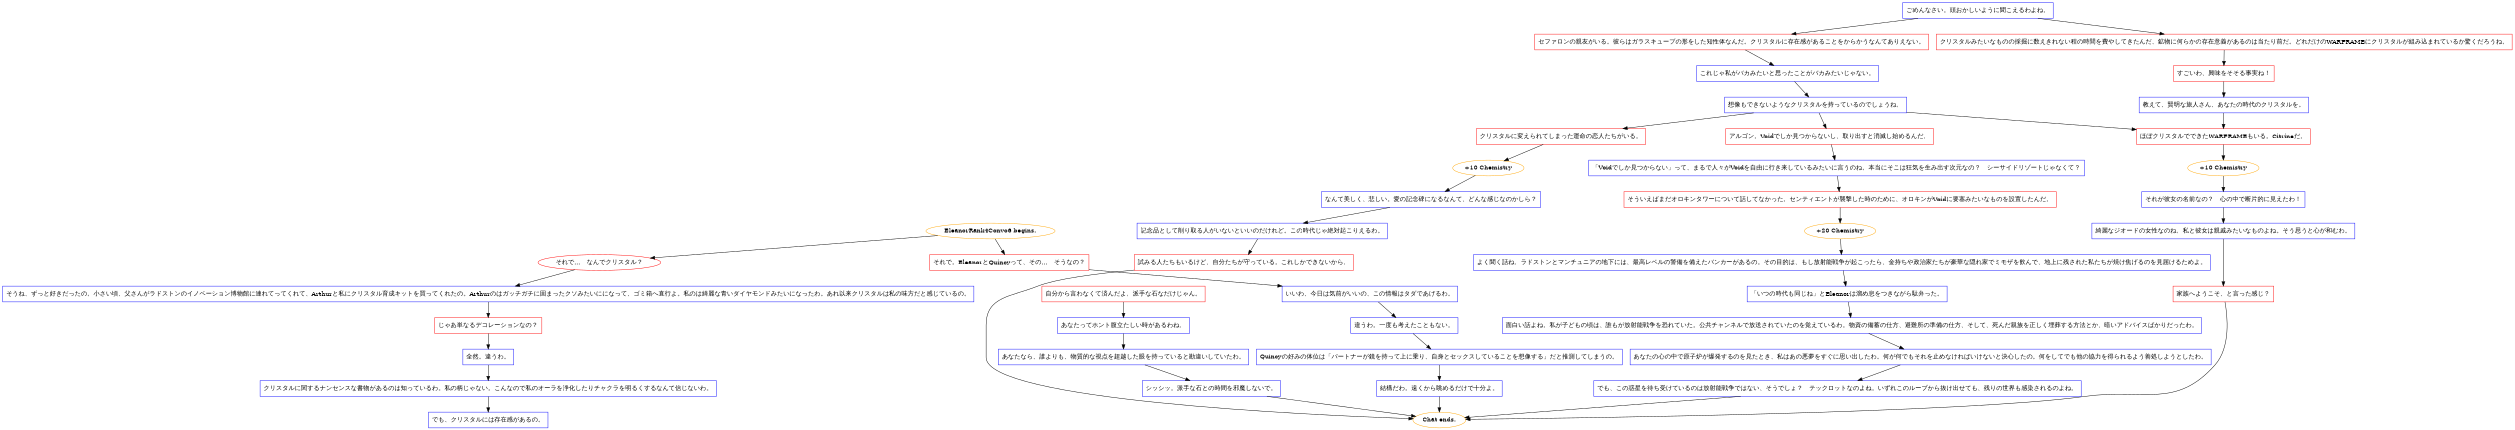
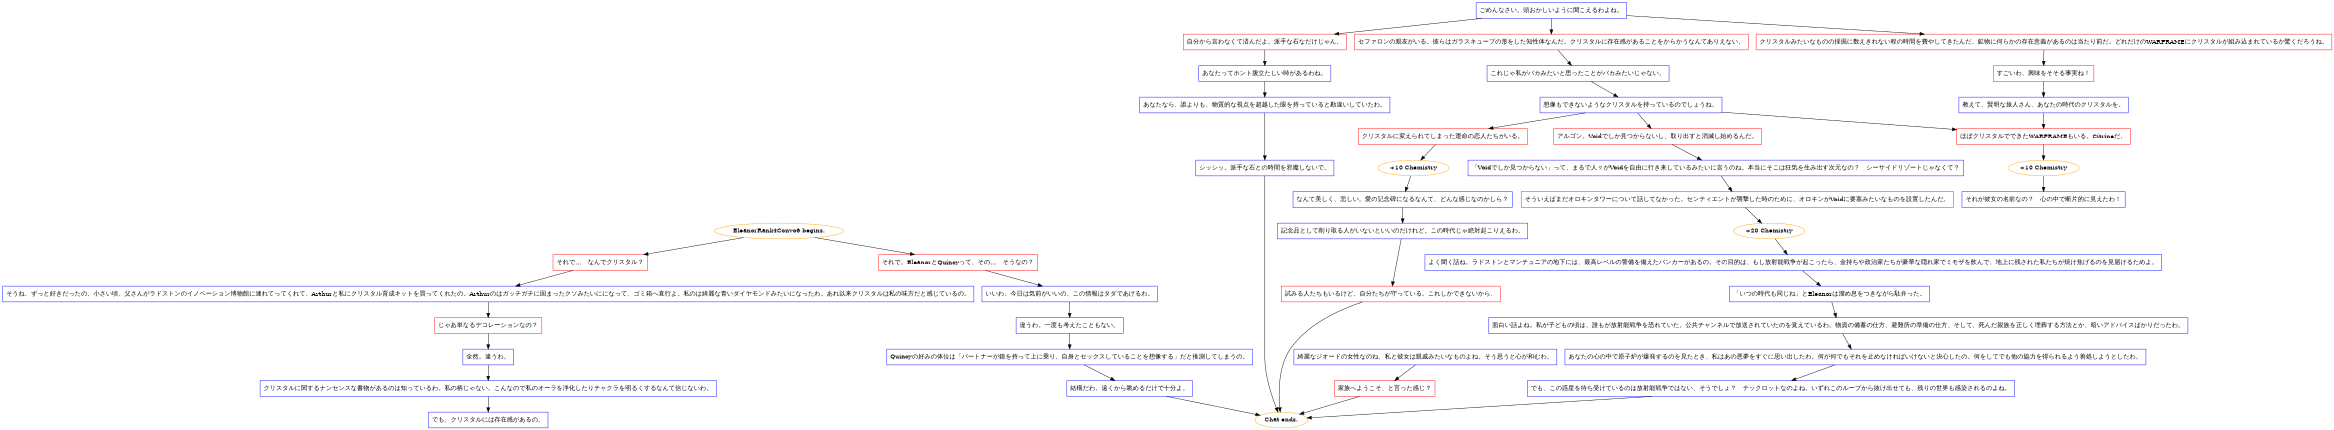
edge "ごめんなさい。頭おかしいように聞こえるわよね。" -> "自分から言わなくて済んだよ。派手な石なだけじゃん。": added
edge "それが彼女の名前なの？　心の中で断片的に見えたわ！" -> "綺麗なジオードの女性なのね。私と彼女は親戚みたいなものよね。そう思うと心が和むわ。": removed
node "それで…　なんでクリスタル？": shape ellipse -> box
